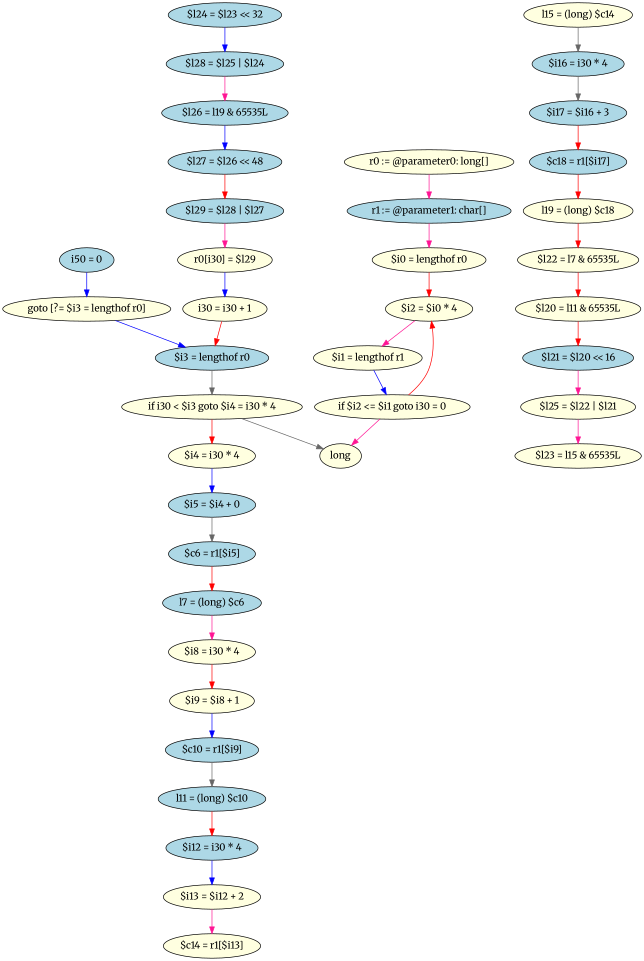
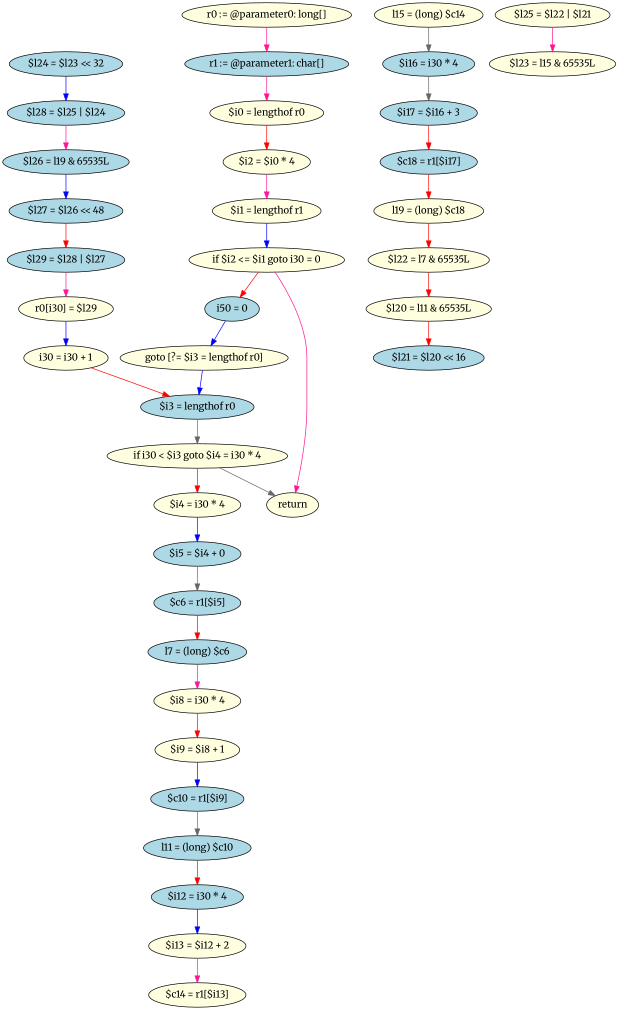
edge "if $i2 <= $i1 goto i30 = 0" -> "$i2 = $i0 * 4": now "if $i2 <= $i1 goto i30 = 0" -> "i50 = 0"
edge "$l21 = $l20 << 16" -> "$l25 = $l22 | $l21": removed
node "long": label "long" -> "return"
